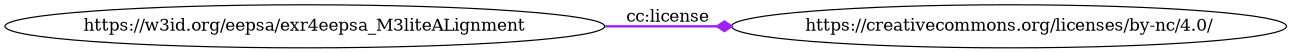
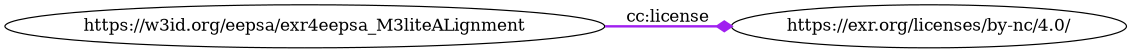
node "https://creativecommons.org/licenses/by-nc/4.0/": label "https://creativecommons.org/licenses/by-nc/4.0/" -> "https://exr.org/licenses/by-nc/4.0/"
